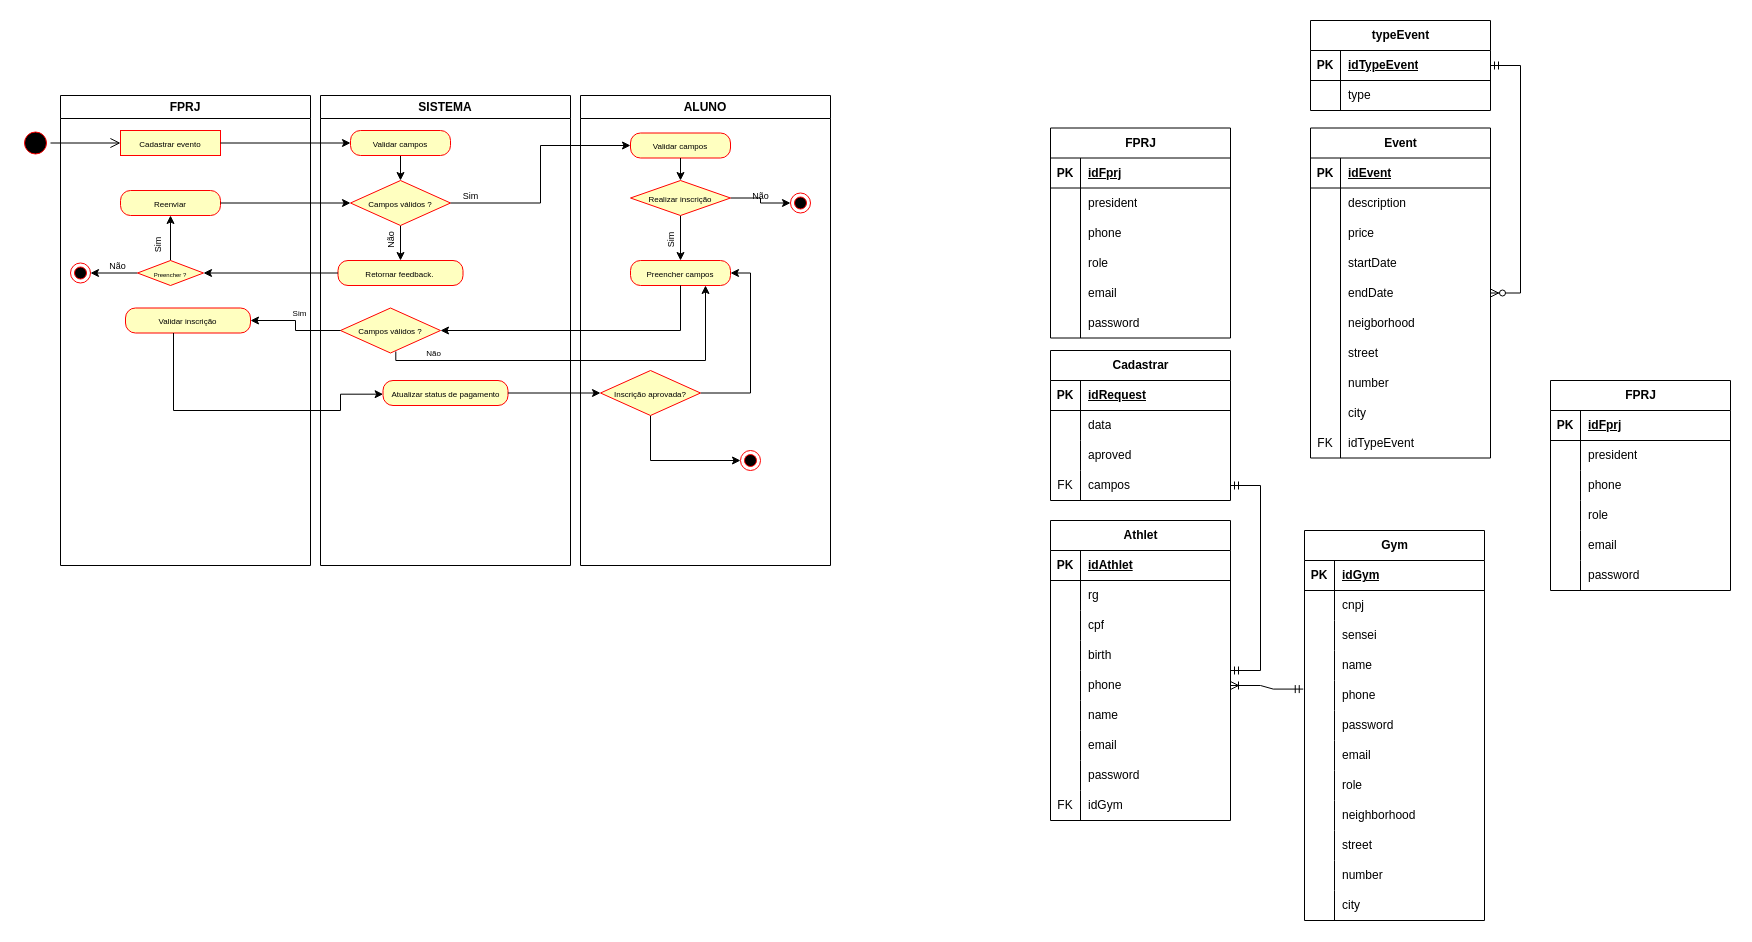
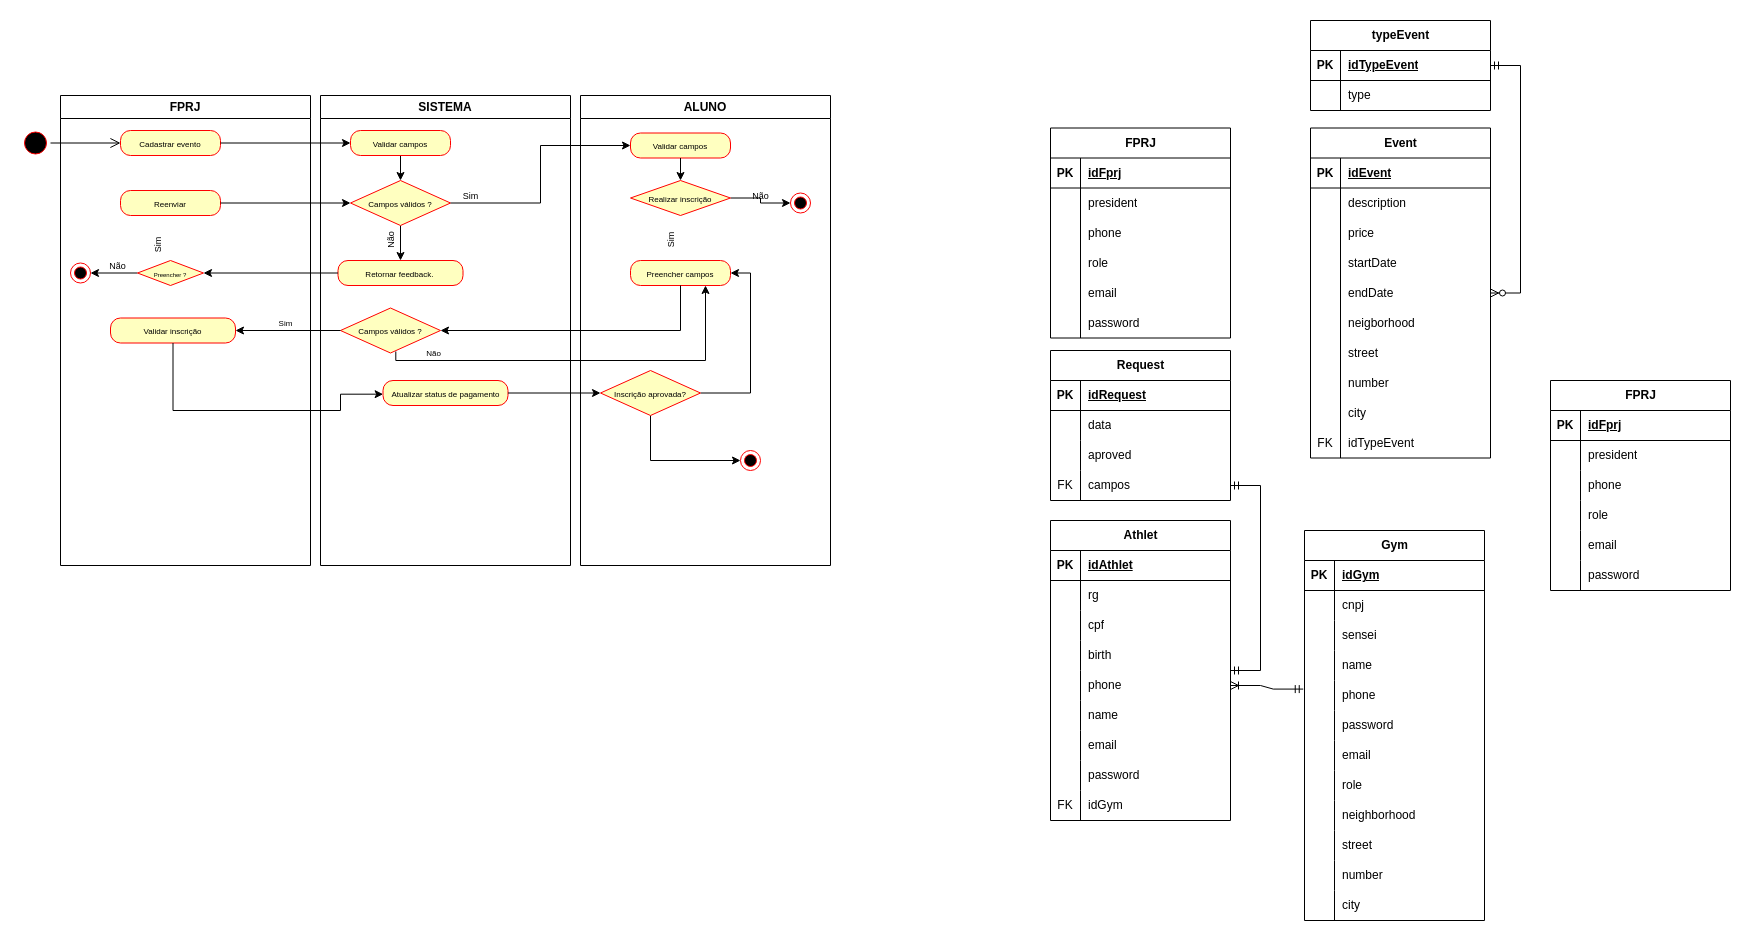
node "Cadastrar evento": shape rectangle -> rounded rectangle
edge "Realizar inscrição" -> "Preencher campos": removed
edge "Preencher ?" -> "Reenviar": removed
node "Validar inscrição": moved (188, 321) -> (173, 331)
node "Cadastrar": label "Cadastrar" -> "Request"
